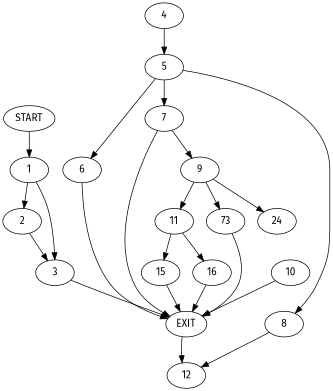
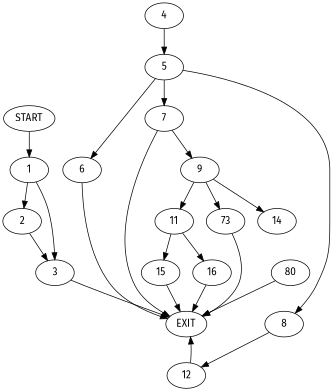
node "24": label "24" -> "14"
node "10": label "10" -> "80"
edge "EXIT" -> "12": reversed
